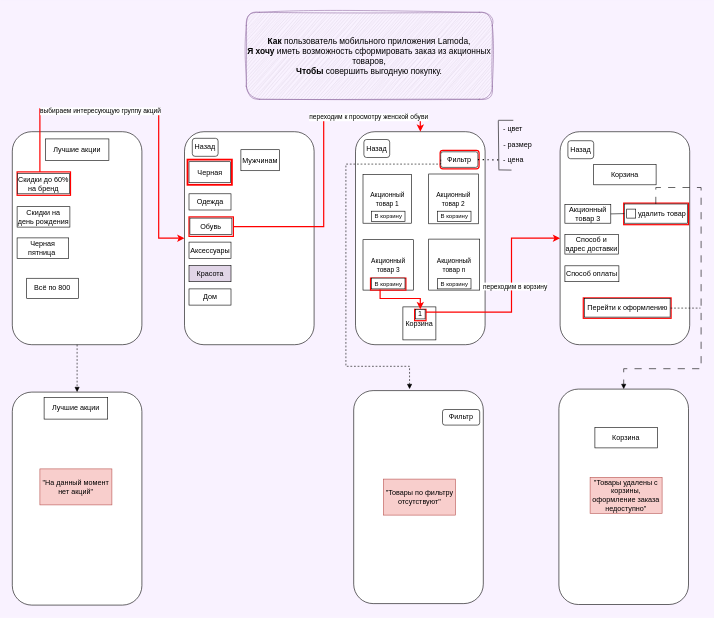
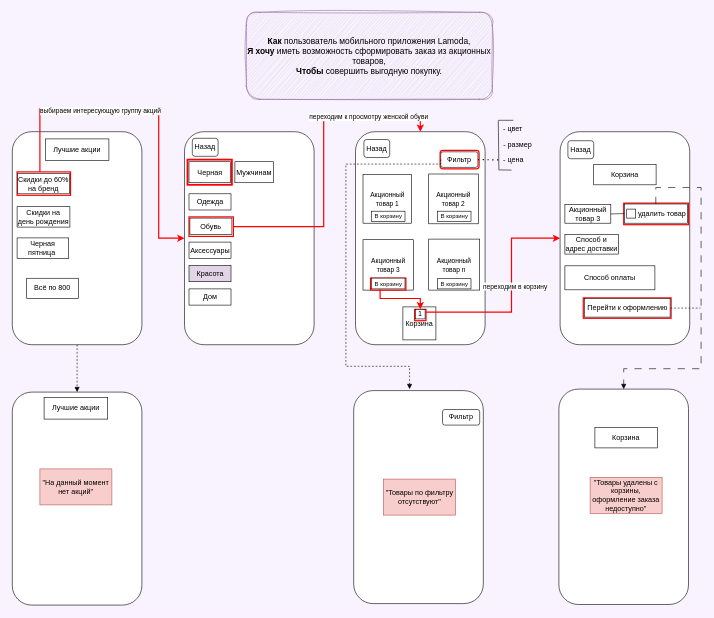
node "Мужчинам": moved (260, 160) -> (254, 172)
node "Способ оплаты": size 54x16 -> 90x24
